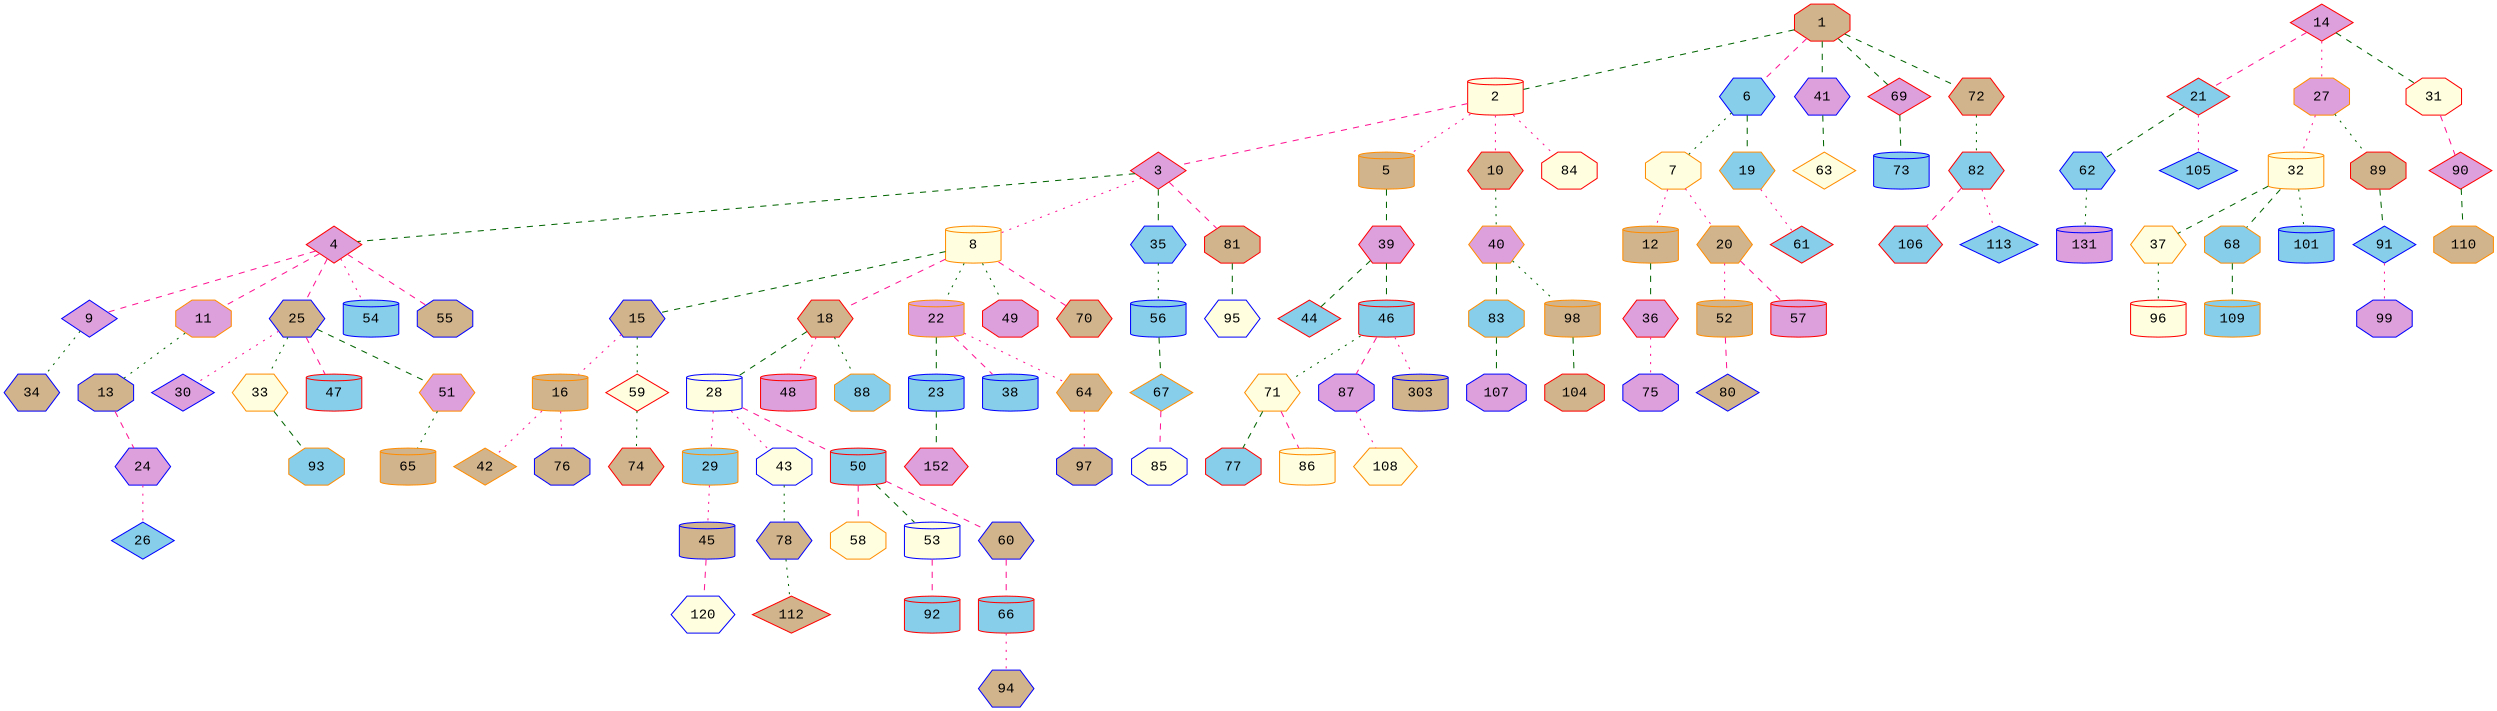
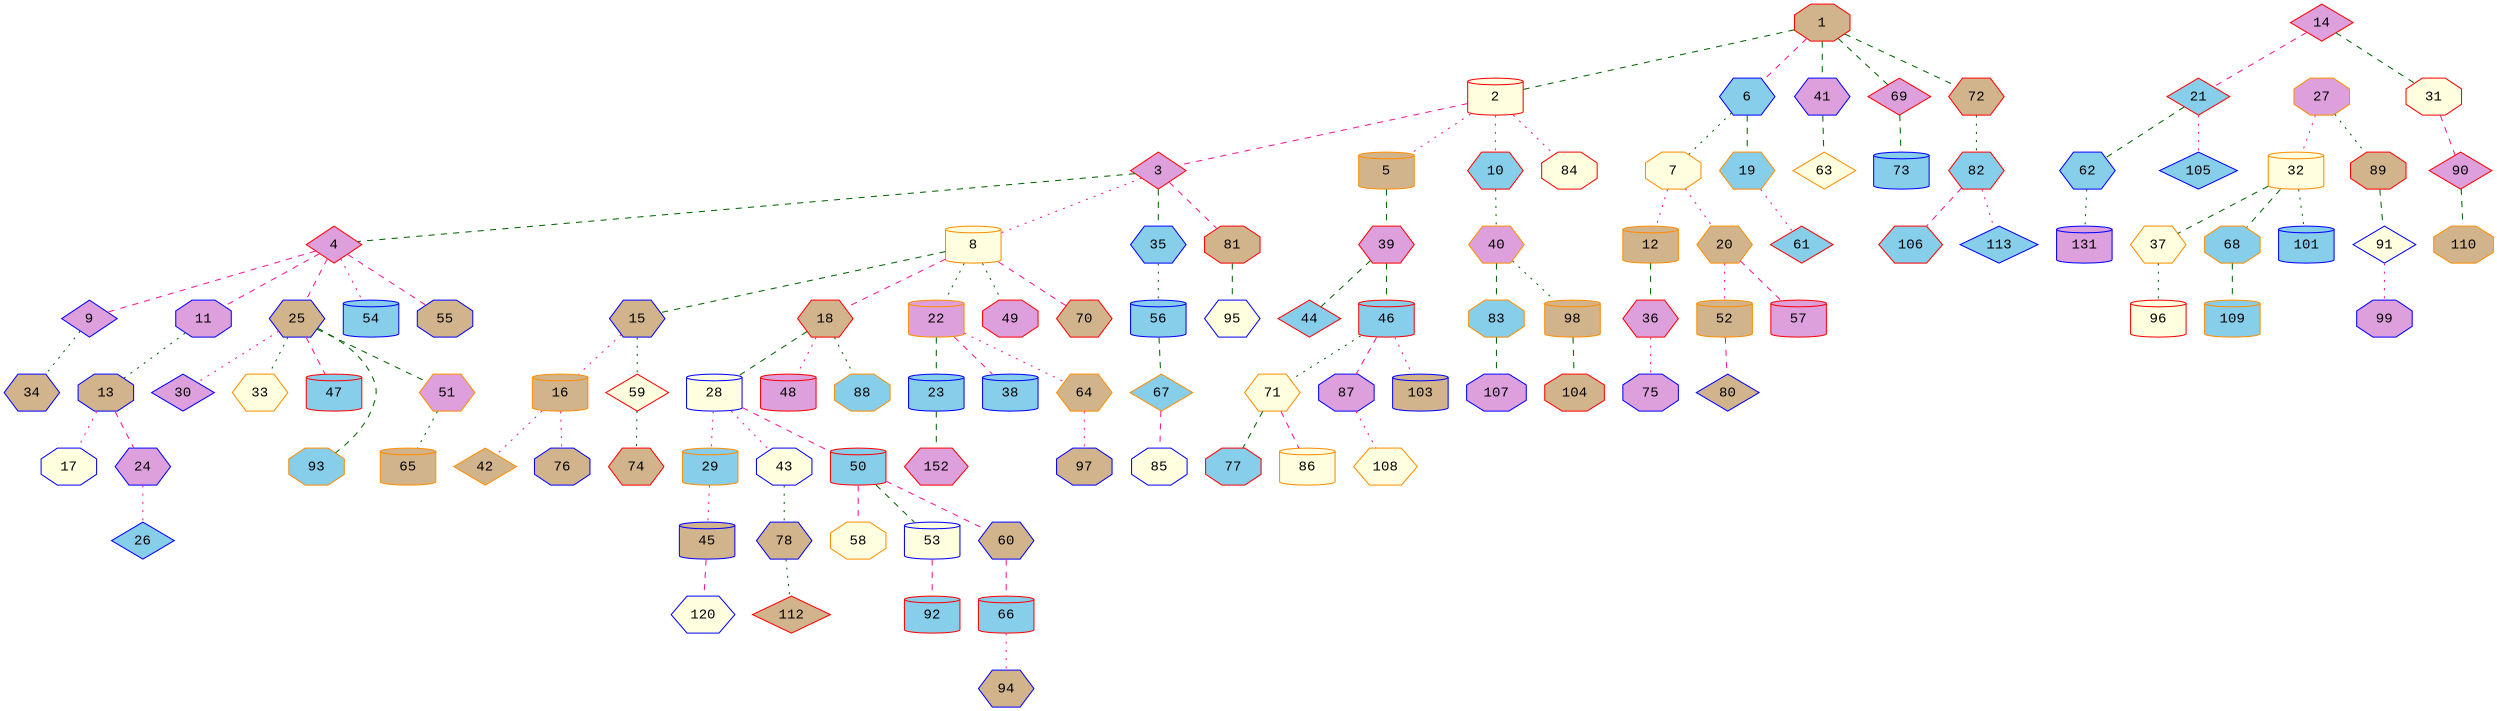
edge "14" -- "27": removed
node "10": fillcolor tan -> skyblue
node "91": fillcolor skyblue -> lightyellow
node "11": color darkorange -> blue
node "303": label "303" -> "103"
edge "33" -- "93": now "25" -- "93"
node "17": added
